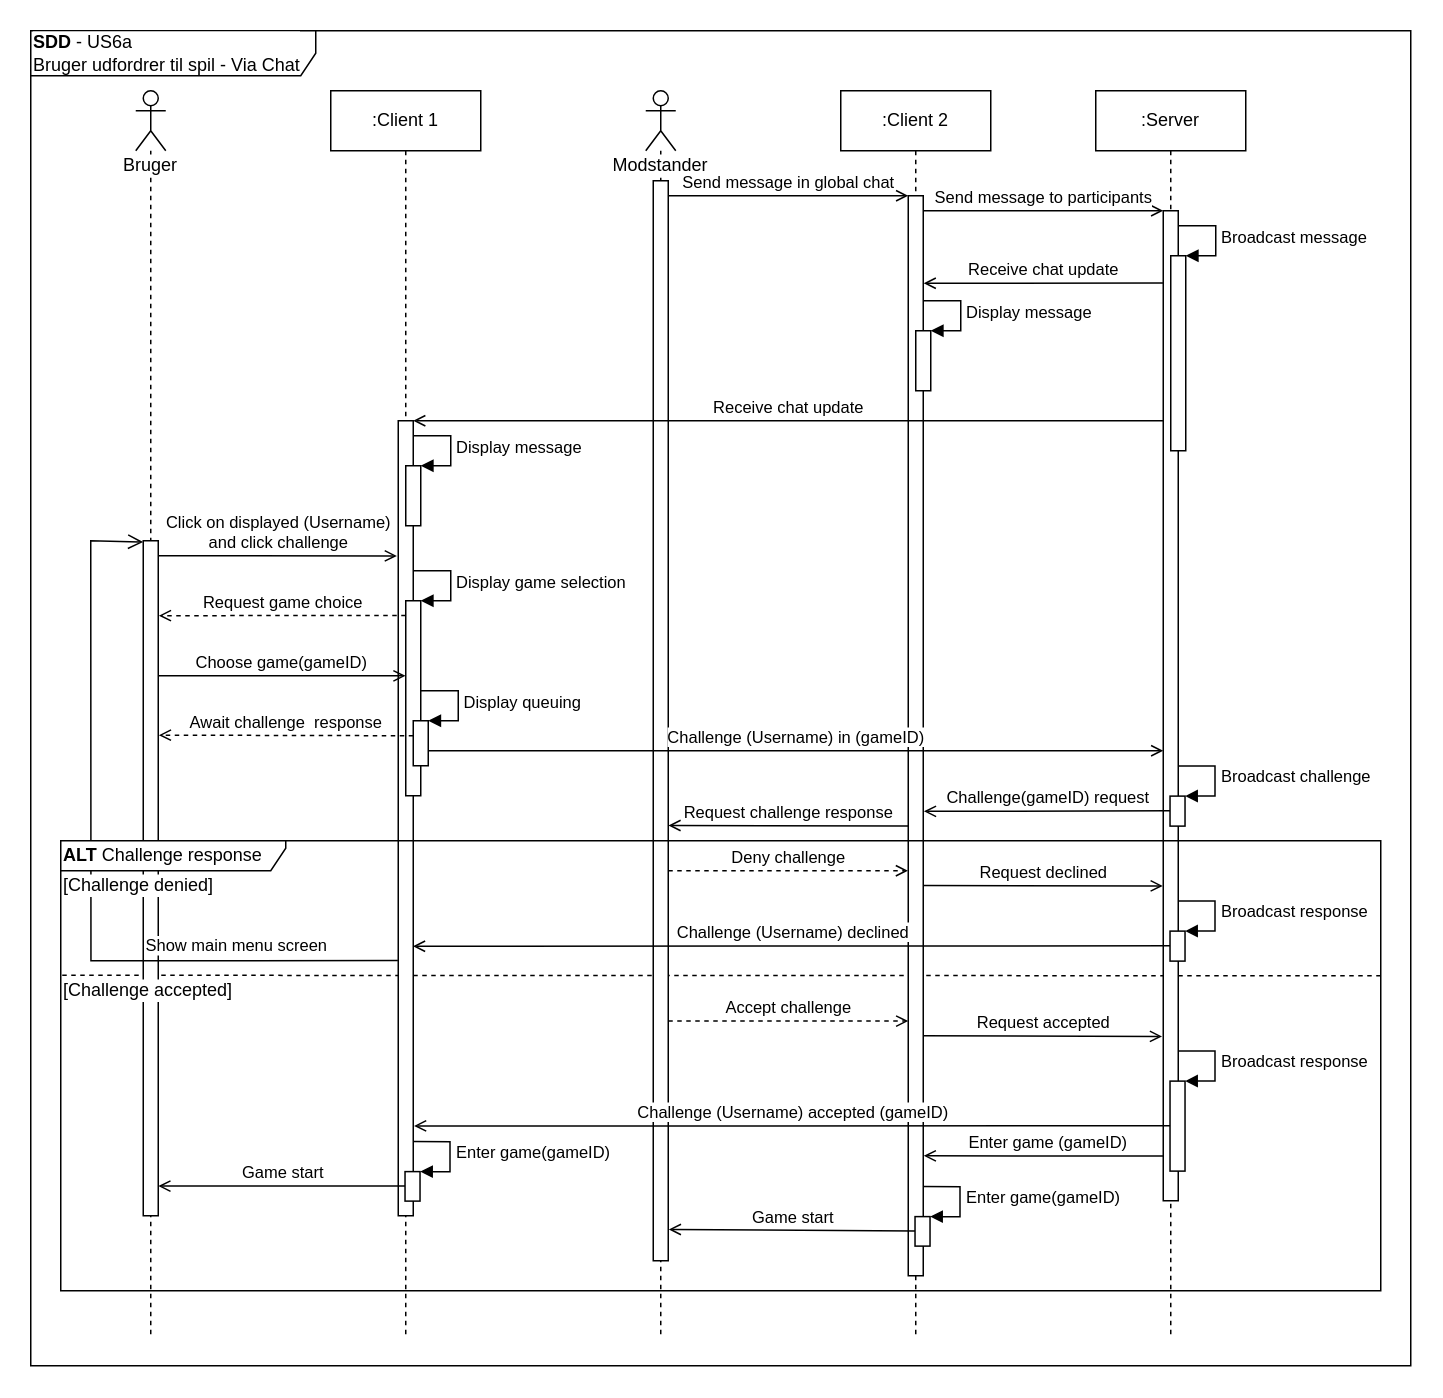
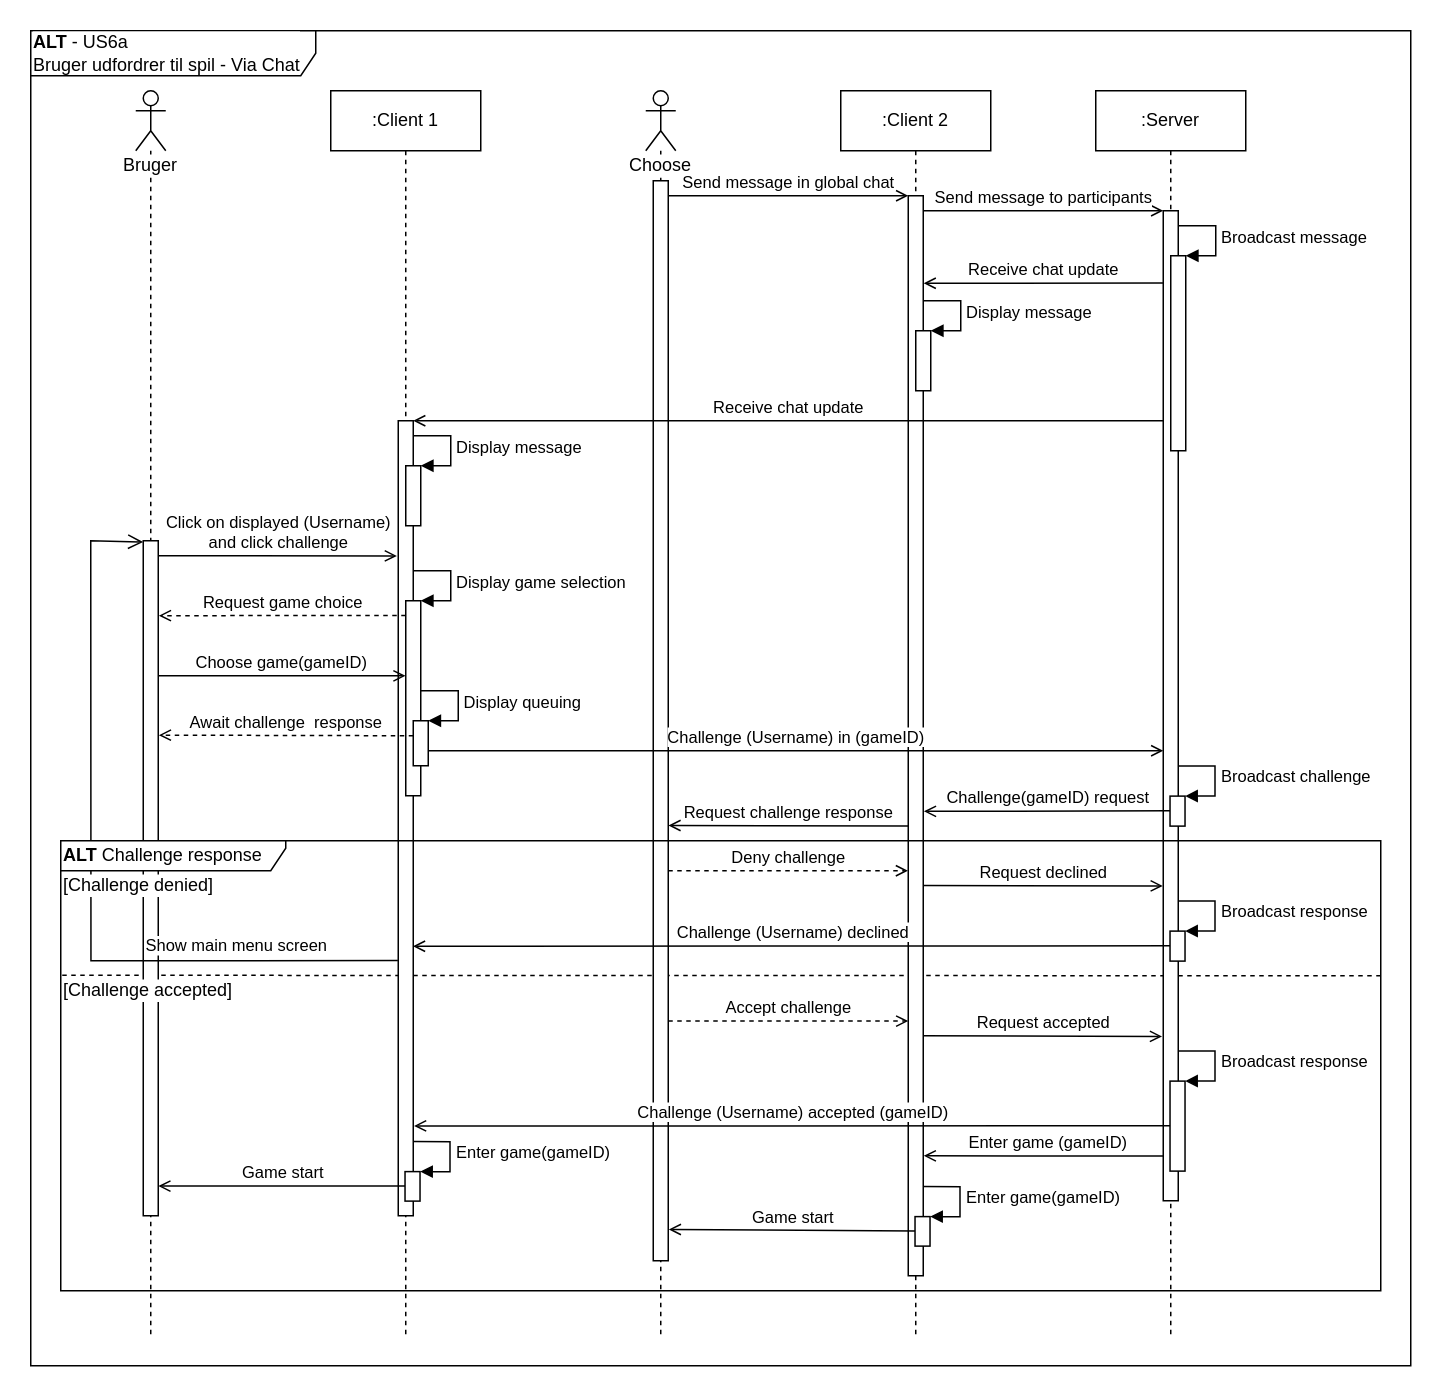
node "SDD - US6a Bruger udfordrer til spil - Via Chat": label "SDD - US6a Bruger udfordrer til spil - Via Chat" -> "ALT - US6a Bruger udfordrer til spil - Via Chat"
node "Modstander": label "Modstander" -> "Choose"
